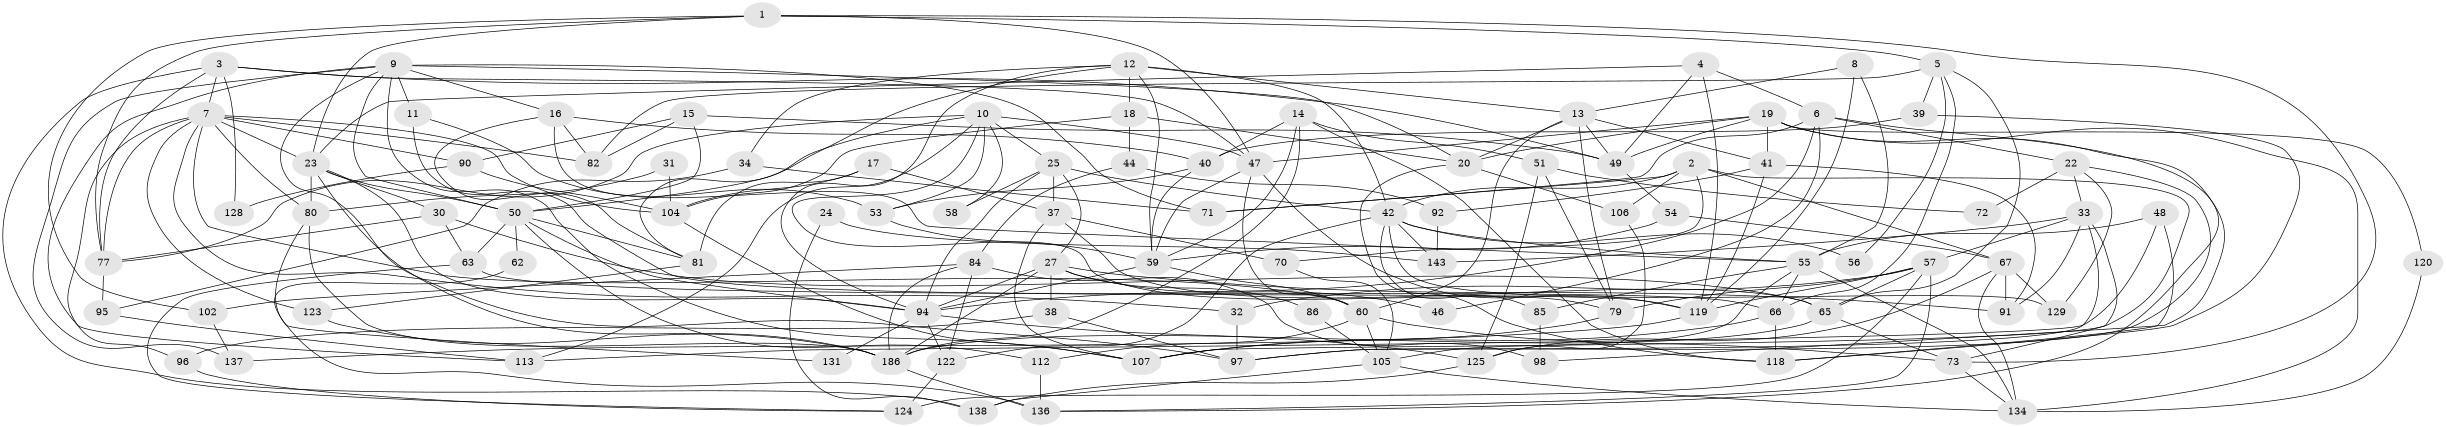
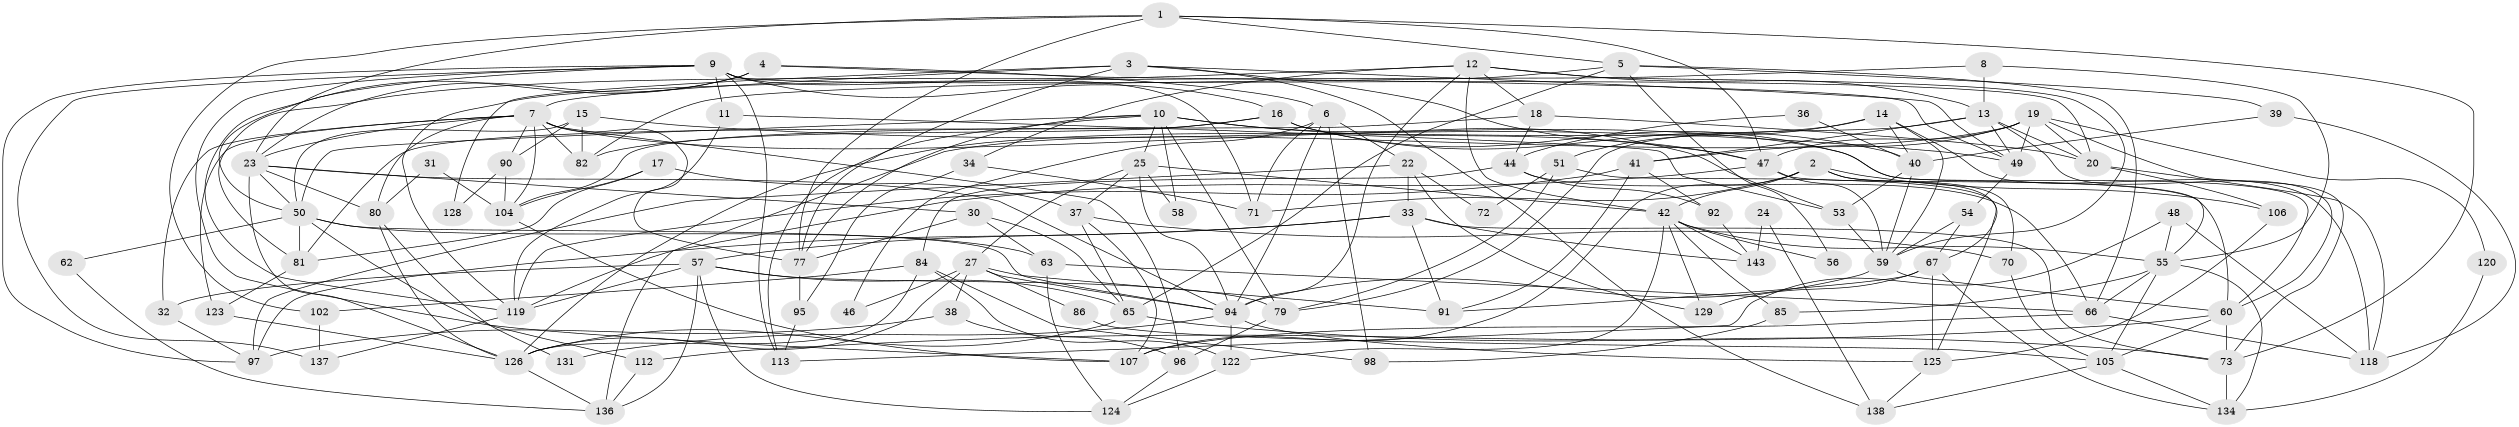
node "36": added
edge "19" -- "134": now "19" -- "73"
edge "44" -- "66": added
edge "79" -- "107": now "79" -- "96"
node "186": label "186" -> "126"
